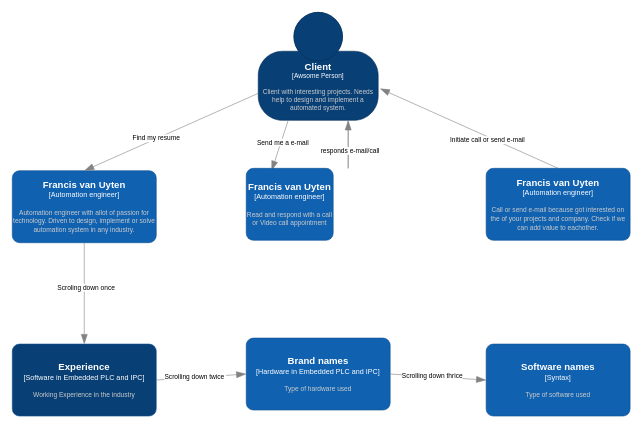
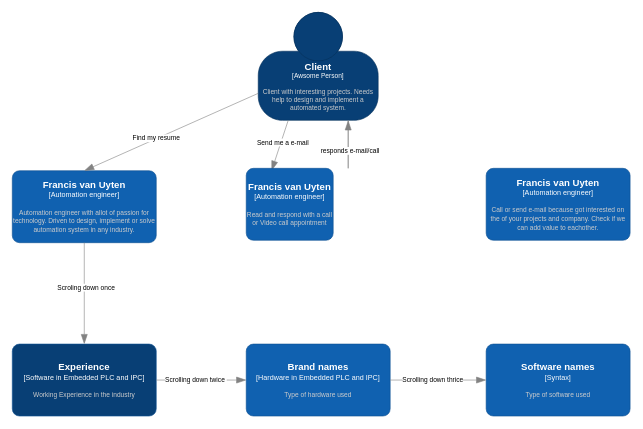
edge "Francis van Uyten [Automation engineer] Call or send e-mail because got interested on the of your projects and company. Check if we can add value to eachother." -> "Client [Awsome Person] Client with interesting projects. Needs help to design and implement a automated system.": removed, label "Initiate call or send e-mail"
node "Brand names [Hardware in Embedded PLC and IPC] Type of hardware used": moved (318, 374) -> (318, 380)
